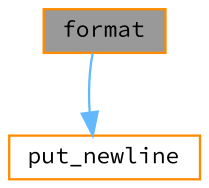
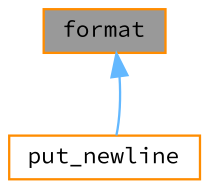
edge "format" -> "put_newline": reversed
